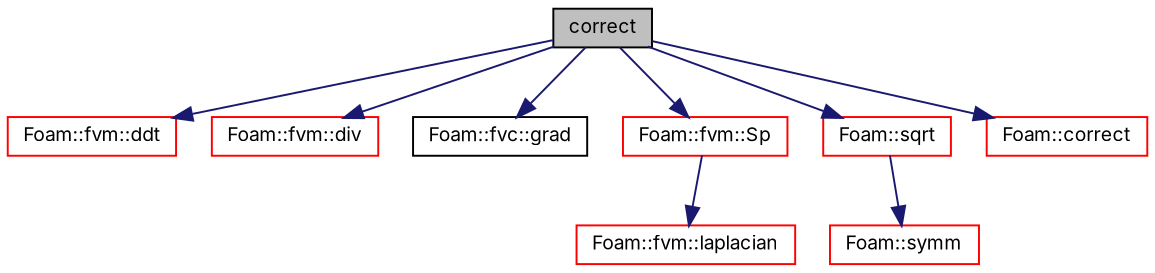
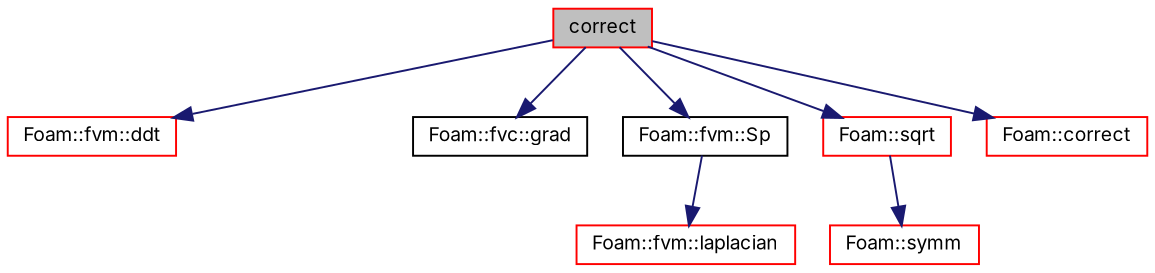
node "correct": color black -> red
node "Foam::fvm::div": removed
node "Foam::fvm::Sp": color red -> black
